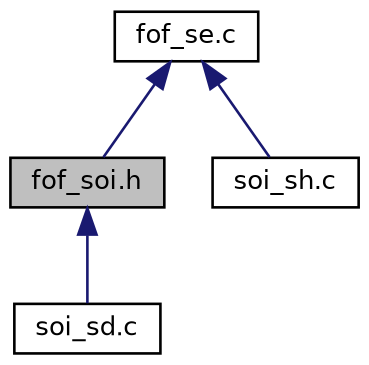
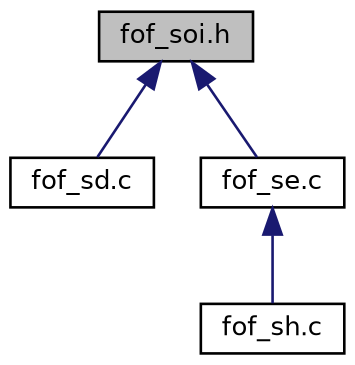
edge "fof_soi.h" -> "fof_se.c": reversed
node "soi_sh.c": label "soi_sh.c" -> "fof_sh.c"
node "soi_sd.c": label "soi_sd.c" -> "fof_sd.c"
